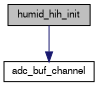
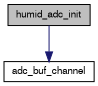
node "humid_hih_init": label "humid_hih_init" -> "humid_adc_init"
